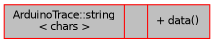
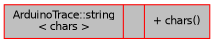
node "ArduinoTrace::string": text "+ data()" -> "+ chars()"
